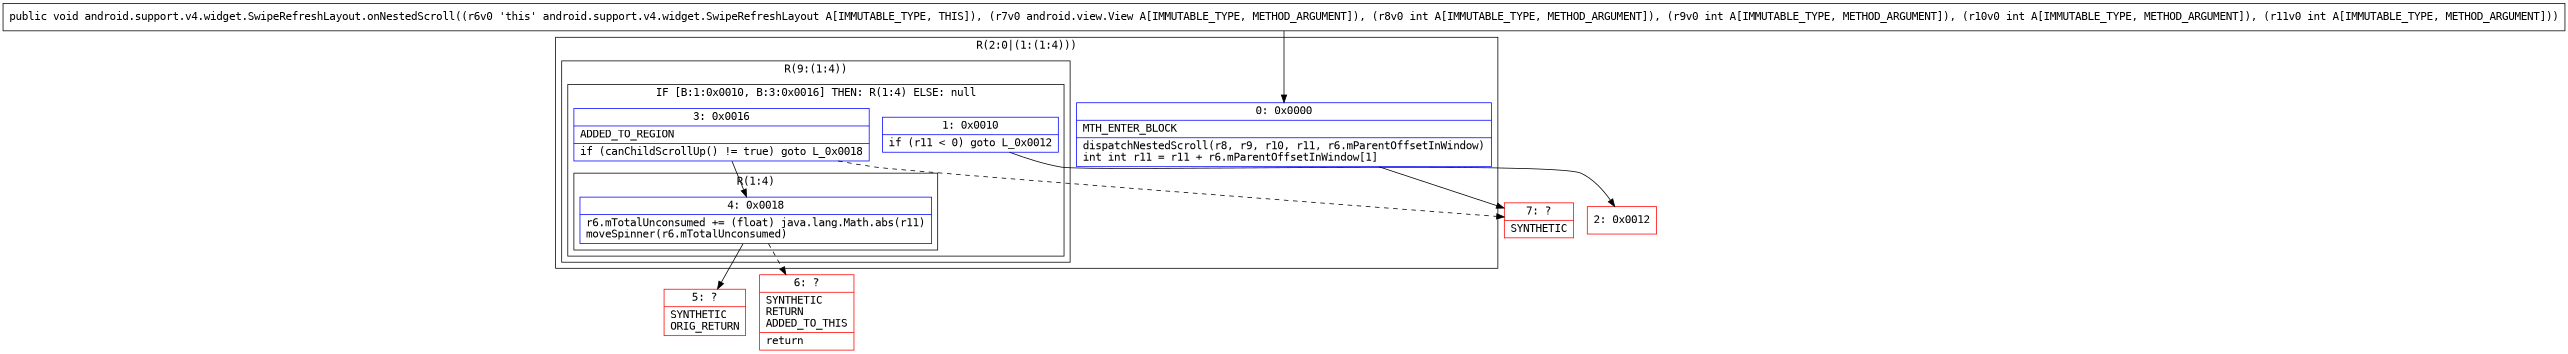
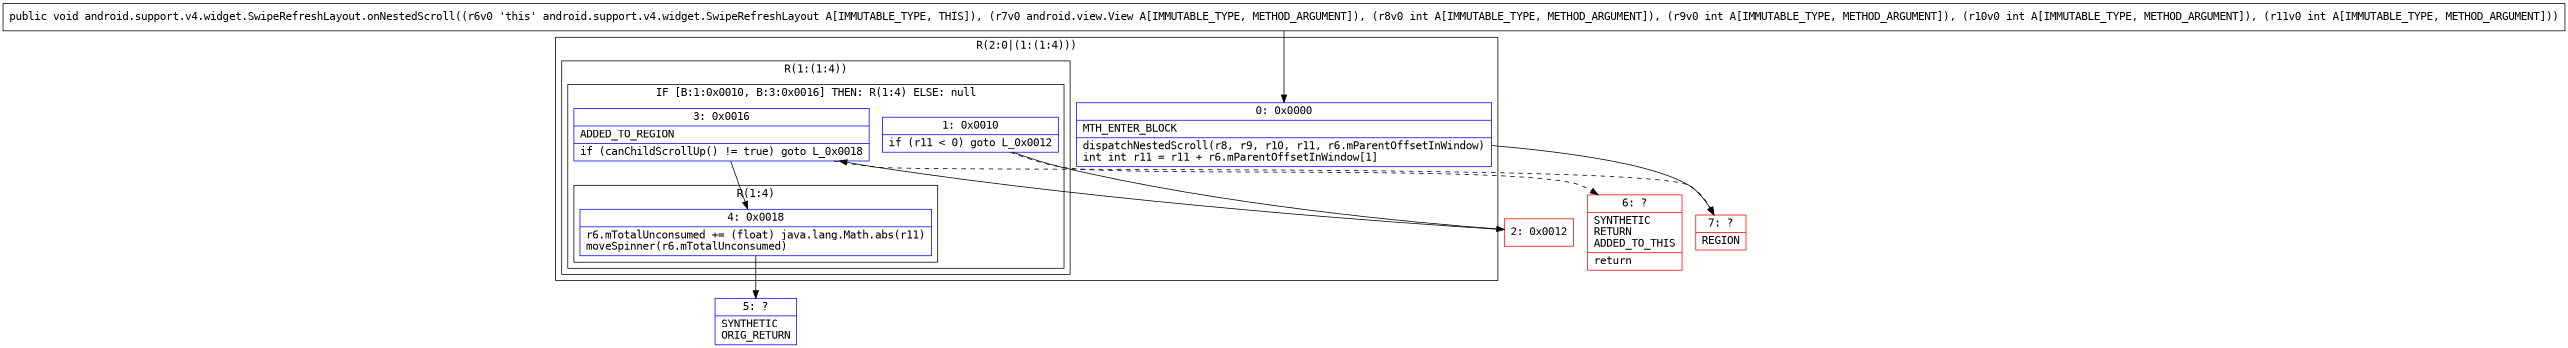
cluster "R(9:(1:4))": label "R(9:(1:4))" -> "R(1:(1:4))"
edge "2: 0x0012" -> "3: 0x0016": added
node "7: ?": text "SYNTHETIC" -> "REGION"
edge "4: 0x0018" -> "6: ?": now "1: 0x0010" -> "6: ?"
node "5: ?": color red -> blue
